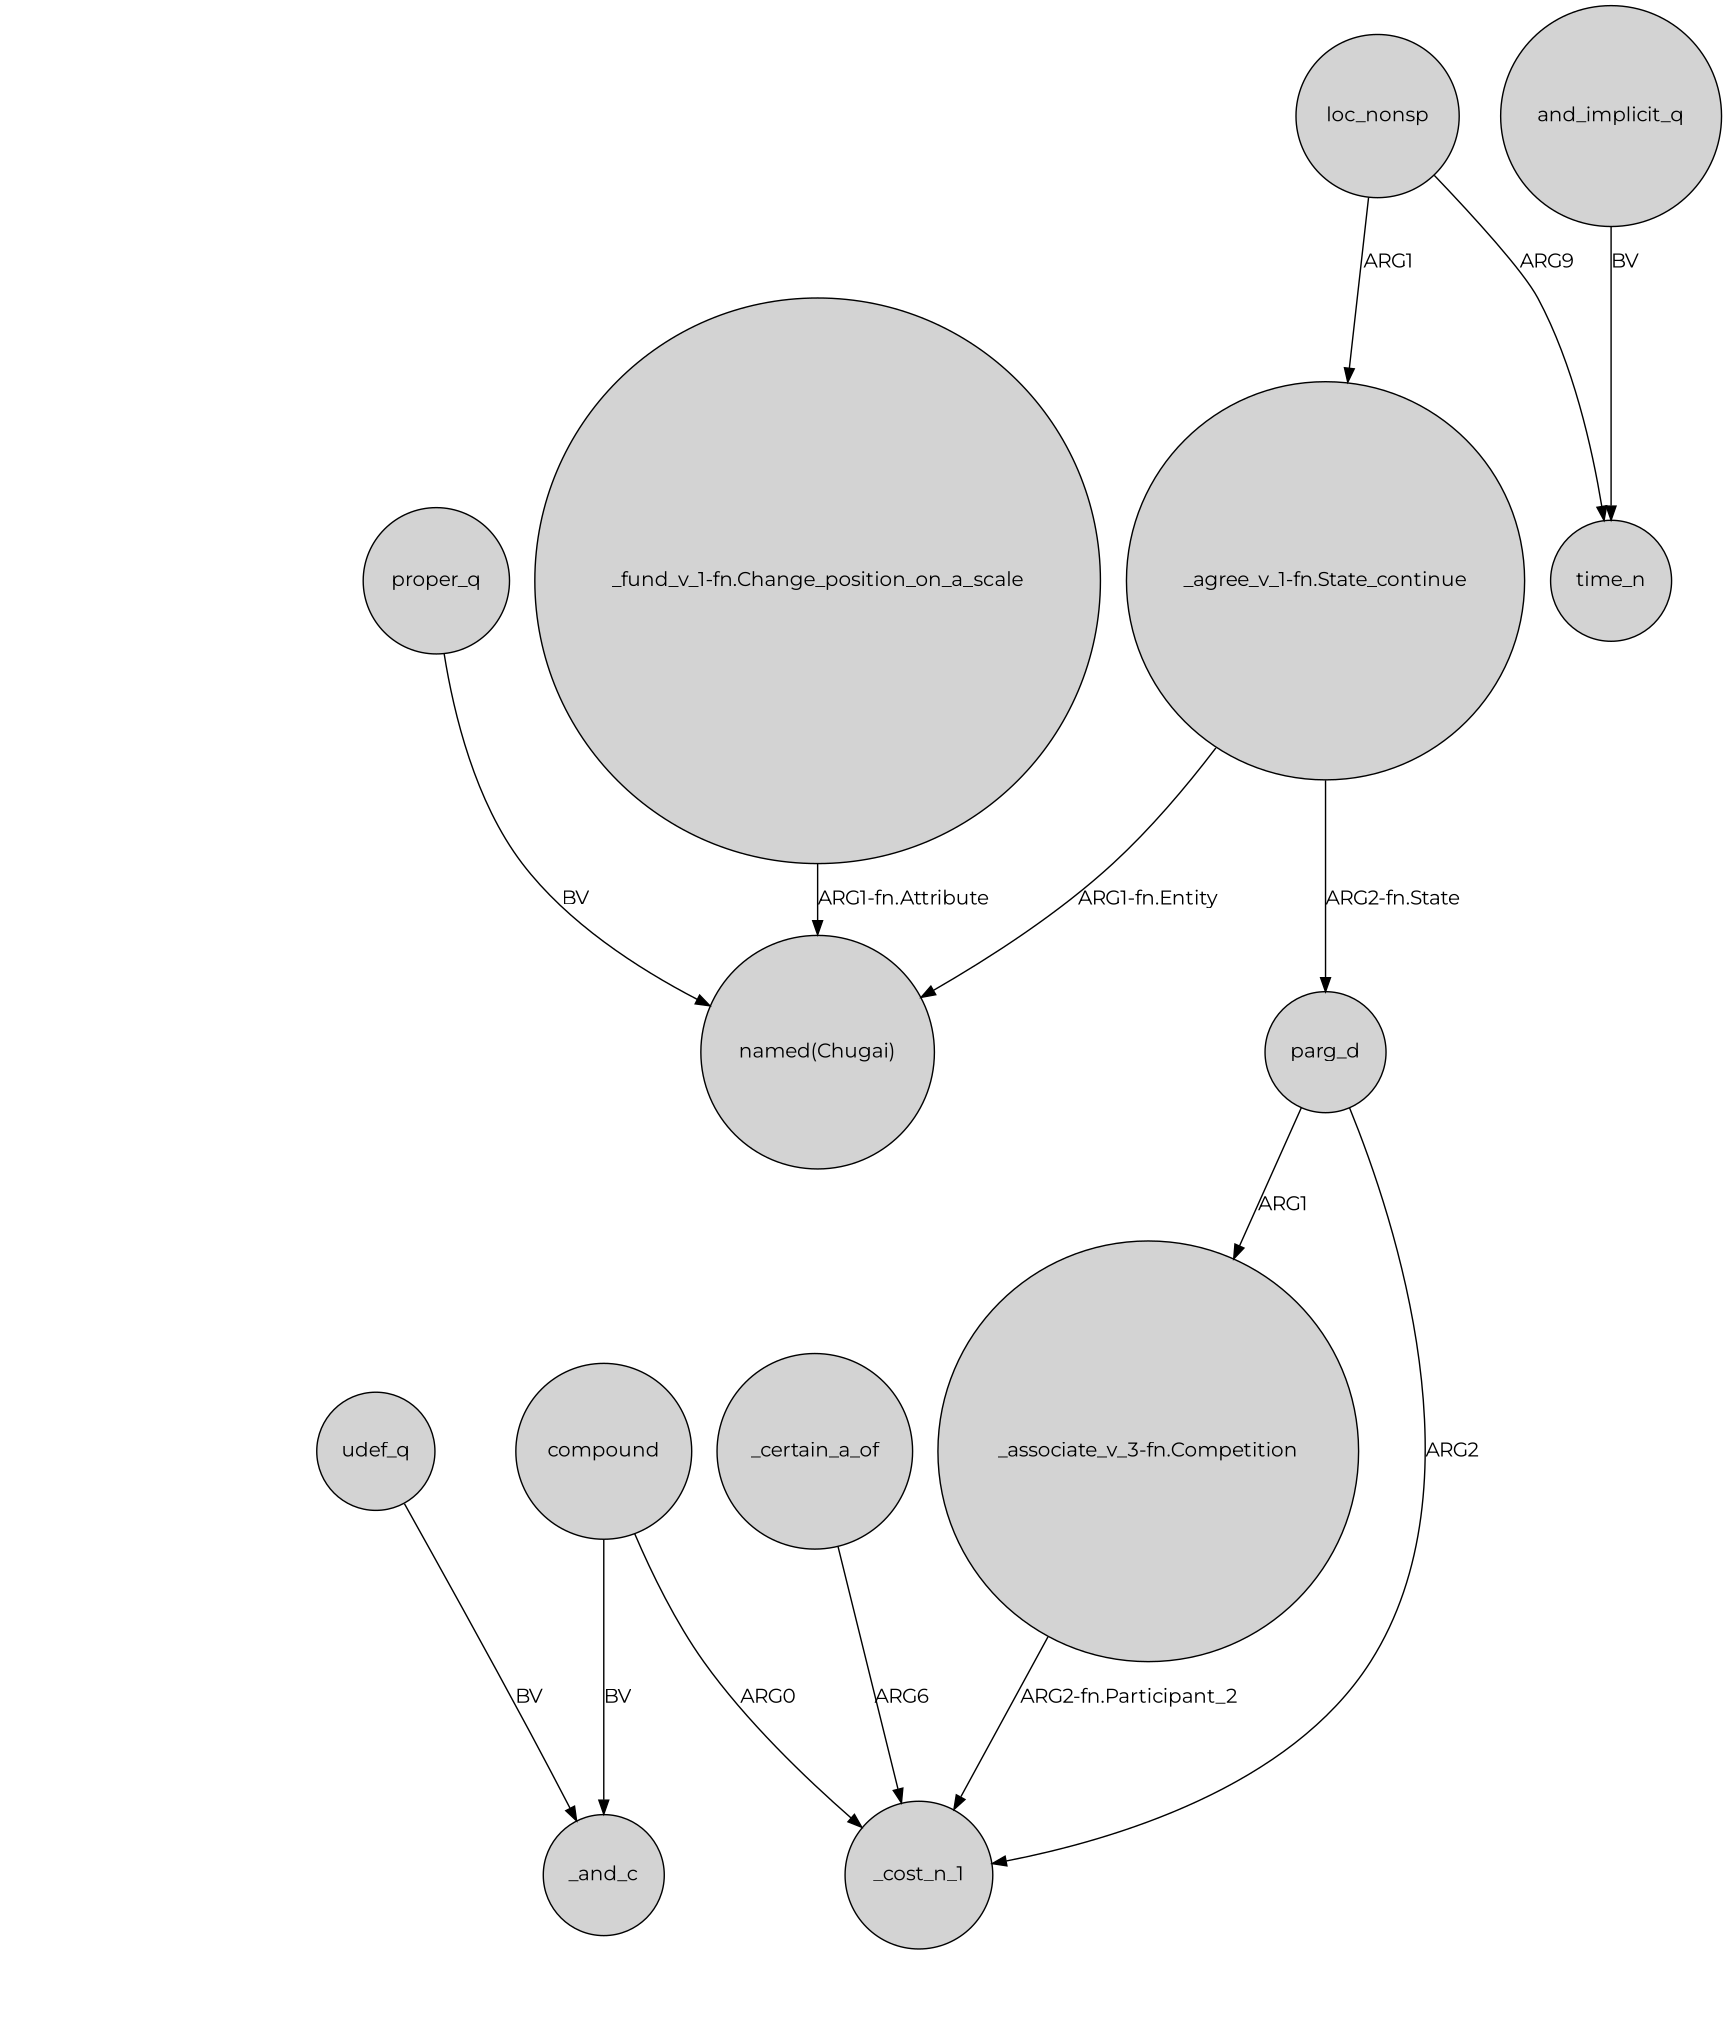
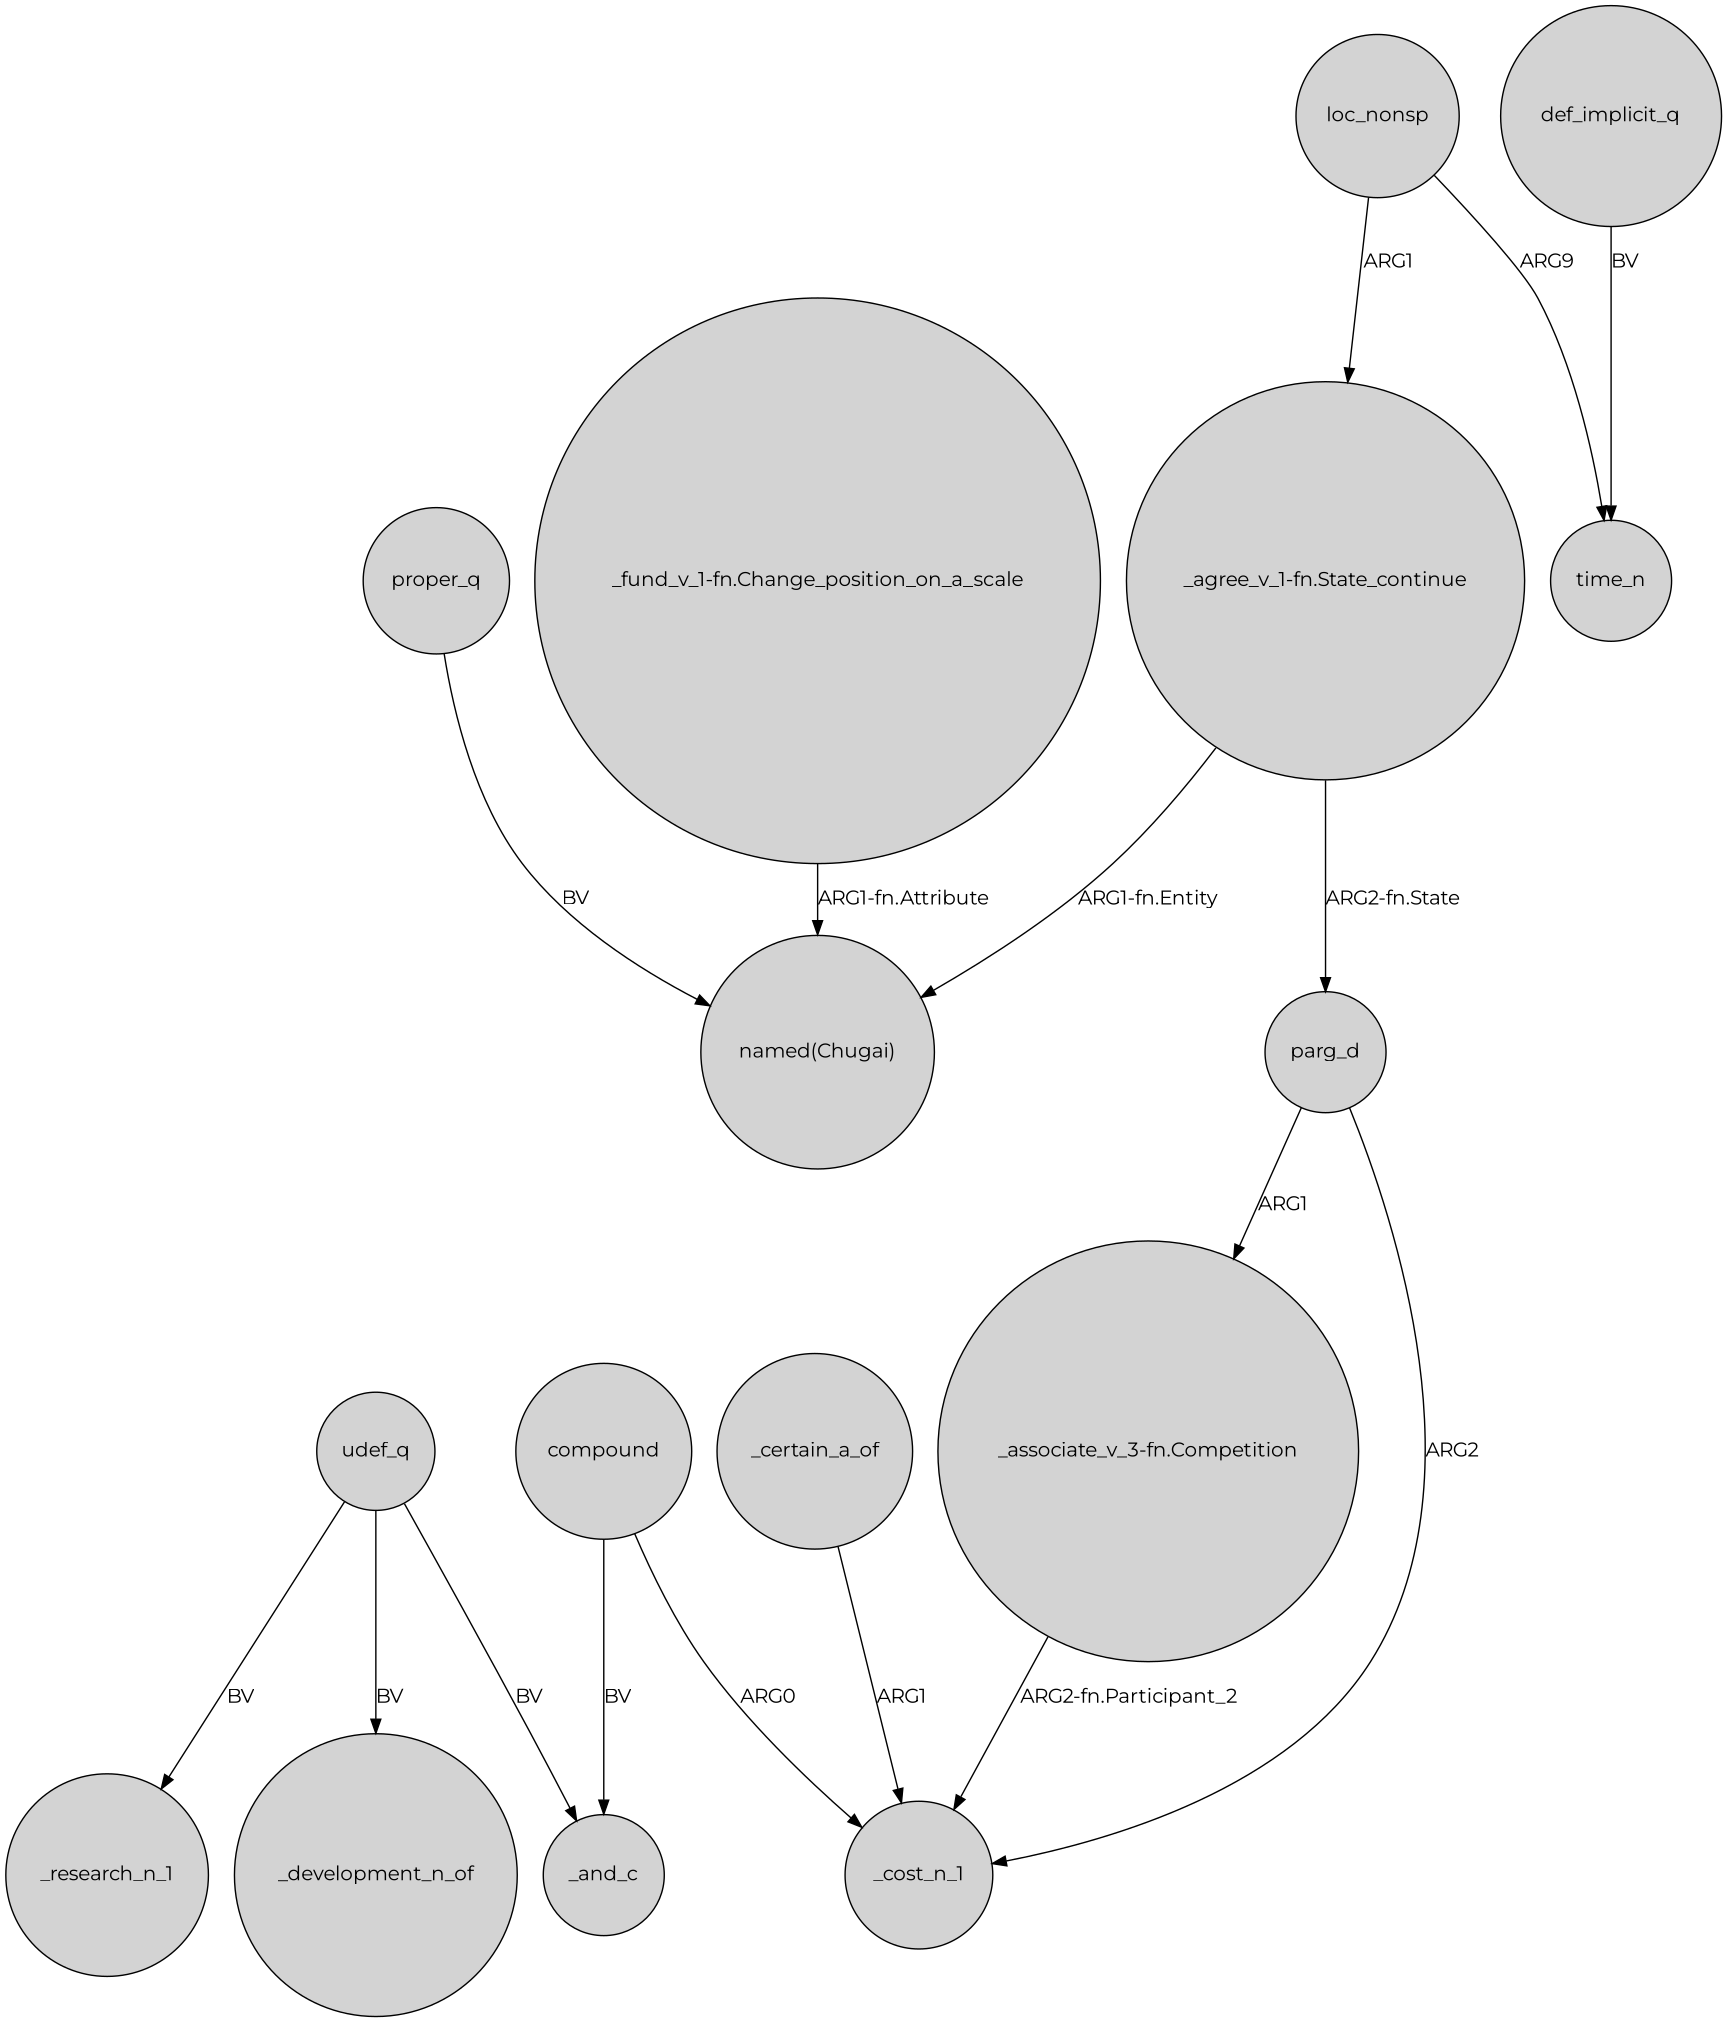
node "and_implicit_q": label "and_implicit_q" -> "def_implicit_q"
edge "_certain_a_of" -> "_cost_n_1": label "ARG6" -> "ARG1"
node "_research_n_1": added
node "_development_n_of": added
